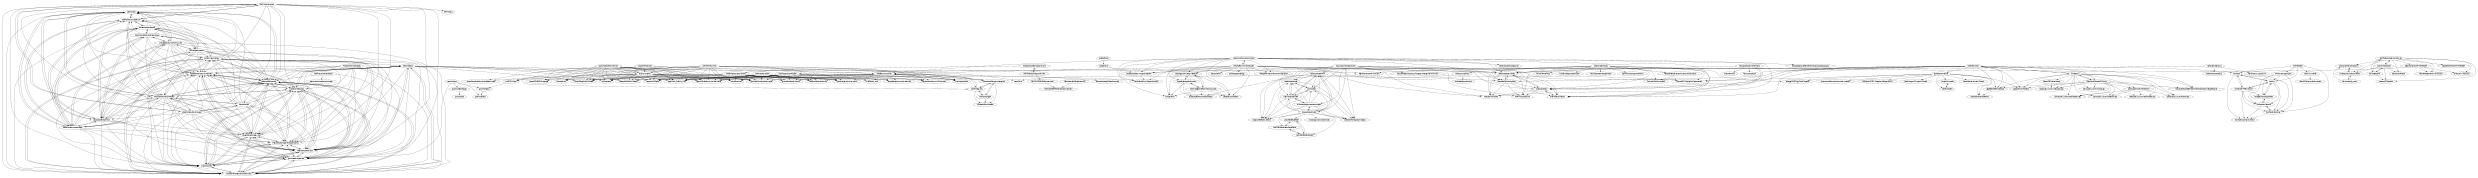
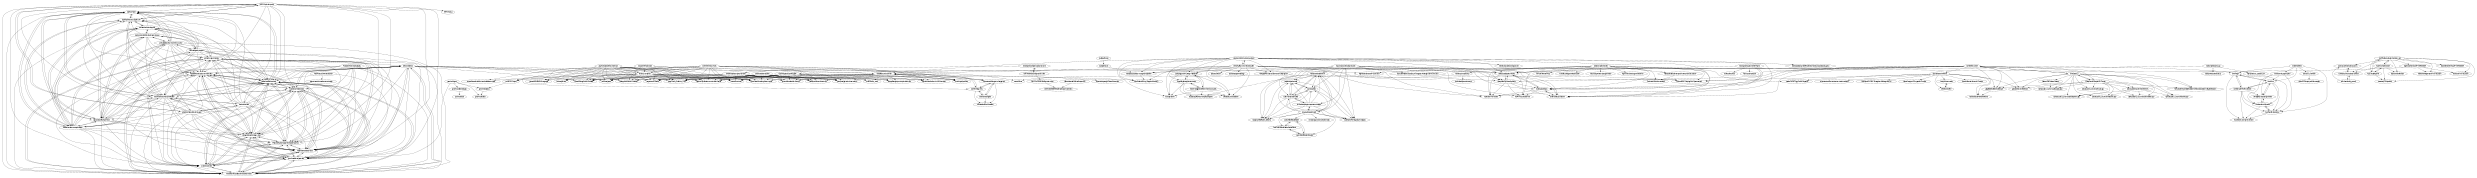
node "skriptgg/SKRIPT.gg-FiveM-RageMP": label "skriptgg/SKRIPT.gg-FiveM-RageMP" -> "reader/SKRIPT.gg-FiveM-RageMP"
